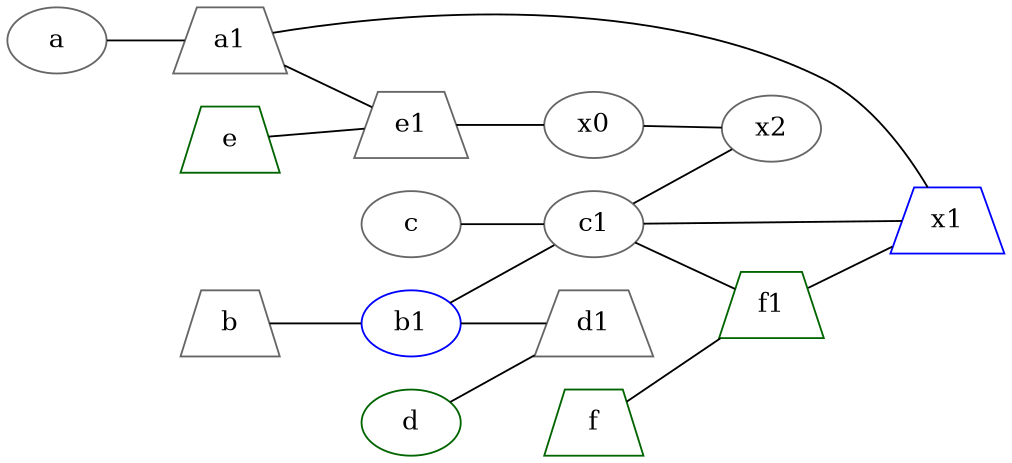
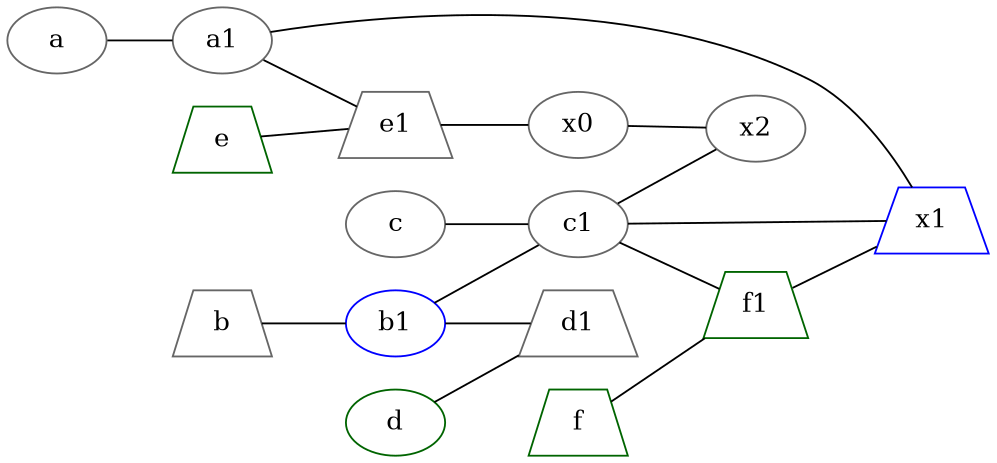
node "a1": shape trapezium -> ellipse
